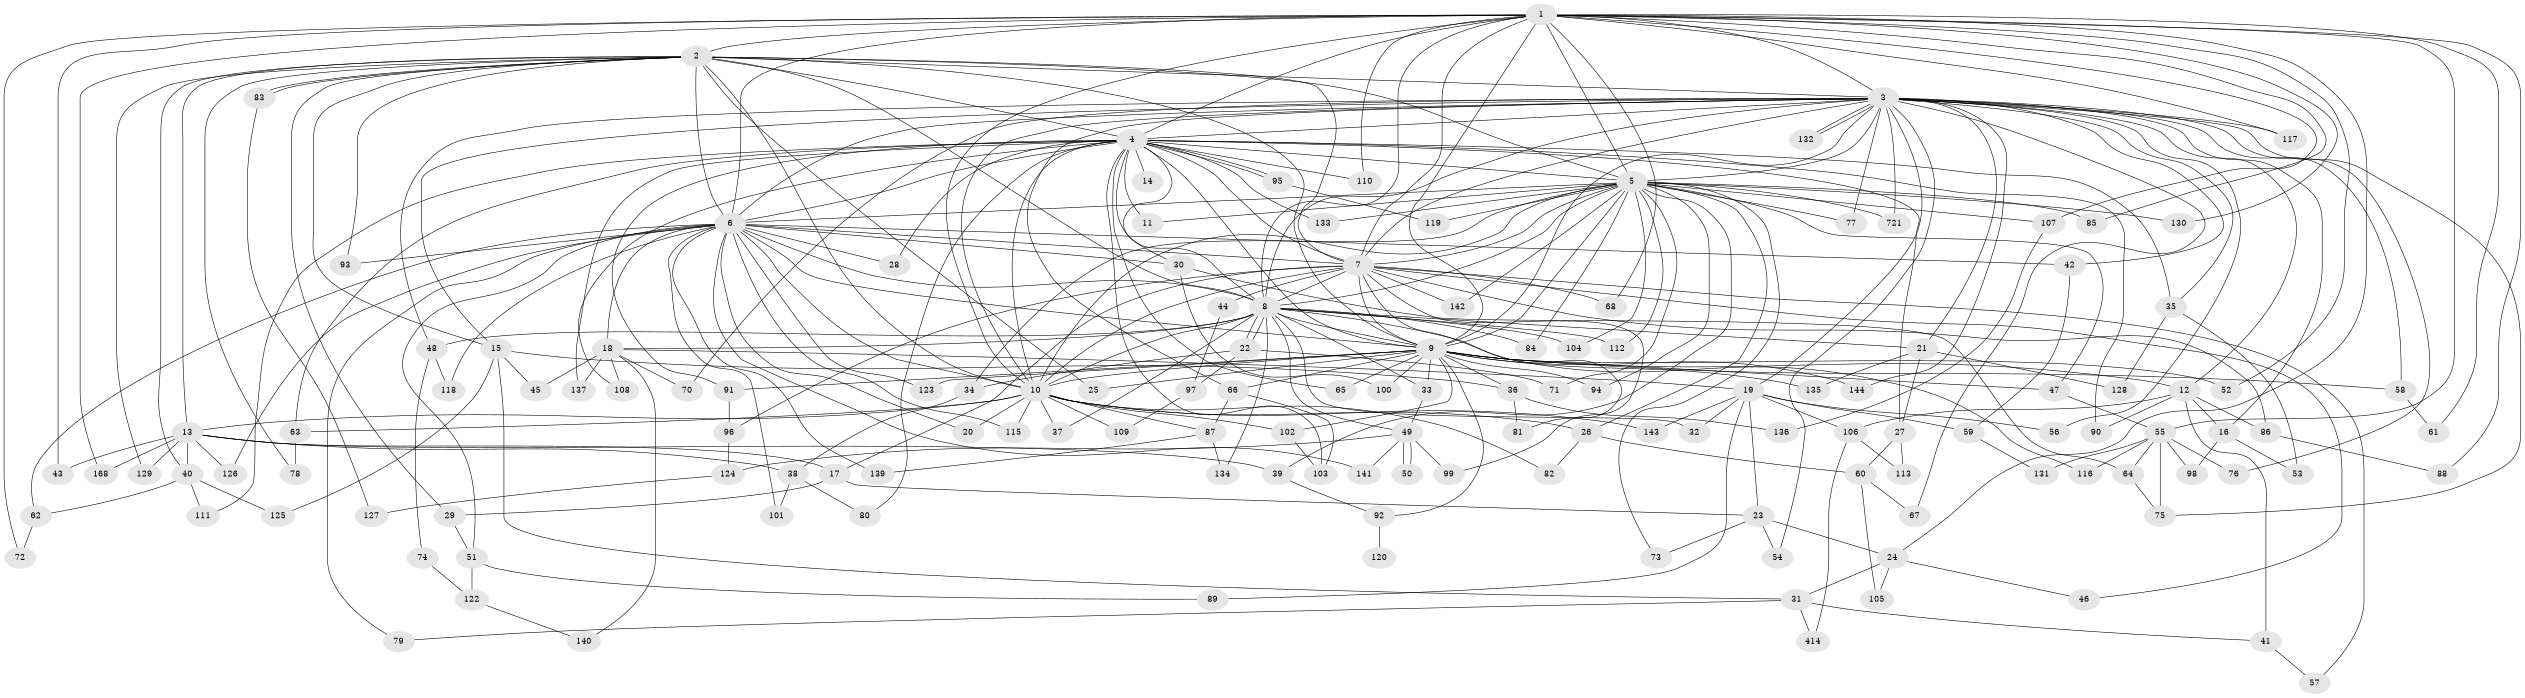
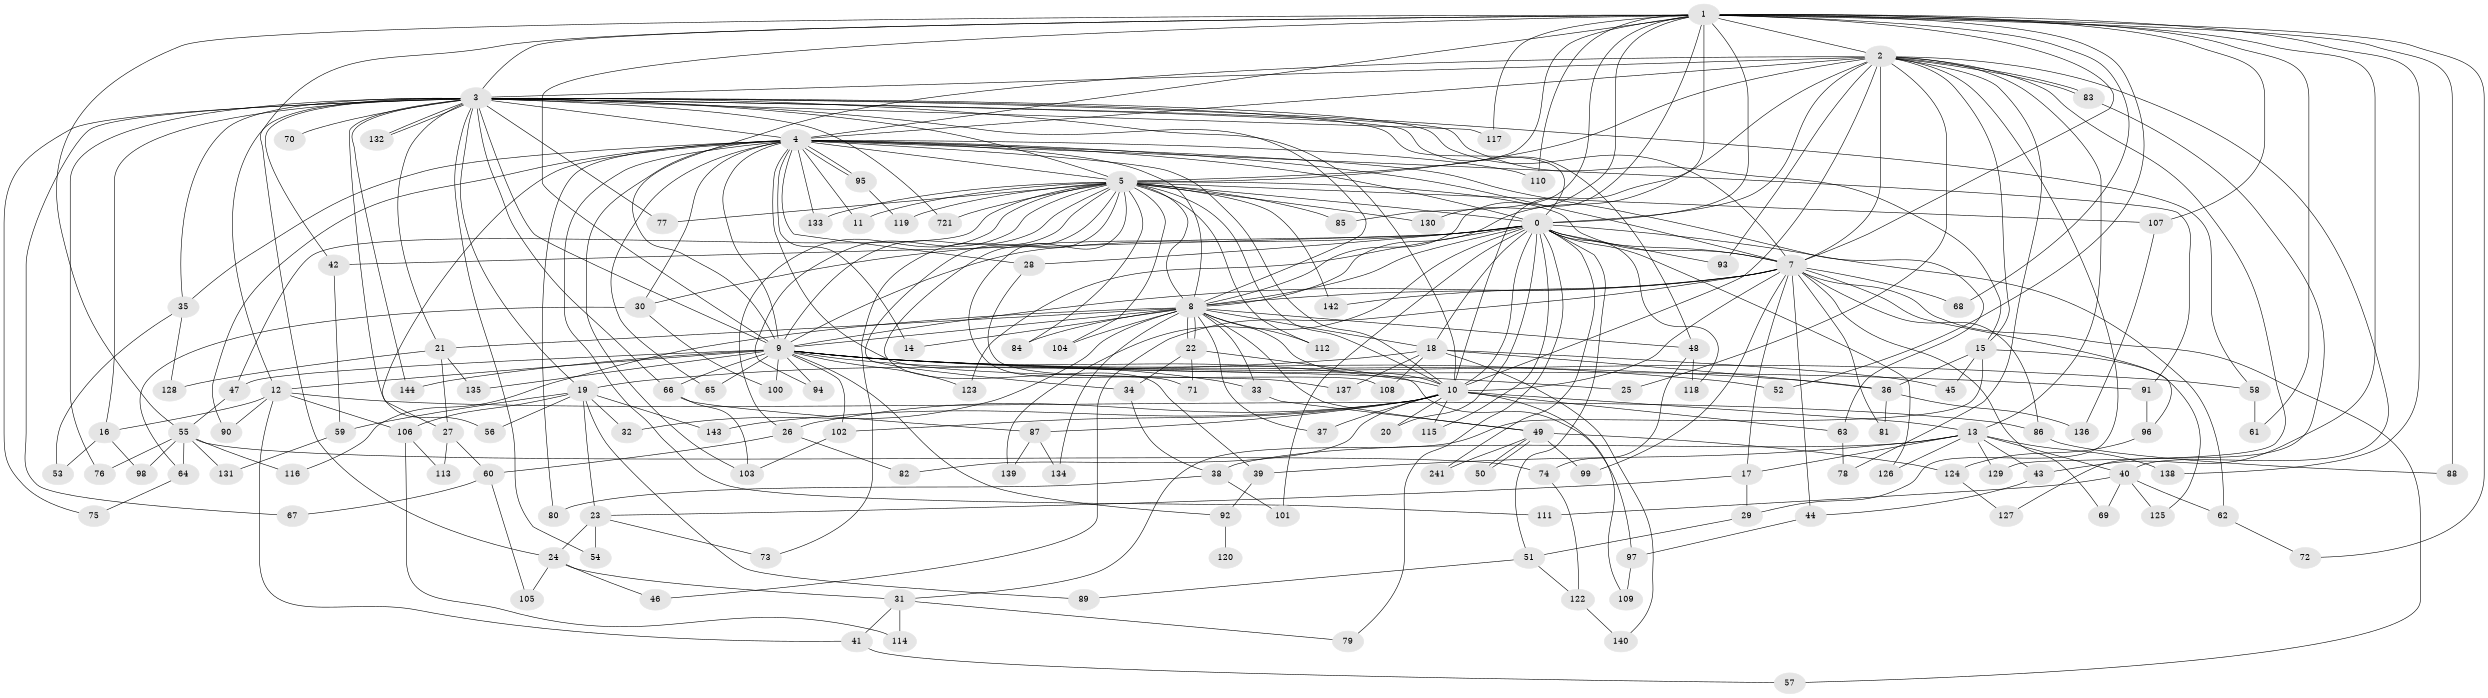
edge "4" -- "108": now "28" -- "108"
node "6": label "6" -> "0"
edge "8" -- "14": added
edge "18" -- "70": now "18" -- "36"
node "168": label "168" -> "138"
node "141": label "141" -> "241"
edge "55" -- "75": now "55" -- "74"
edge "43" -- "44": added
node "69": added
node "414": label "414" -> "114"
